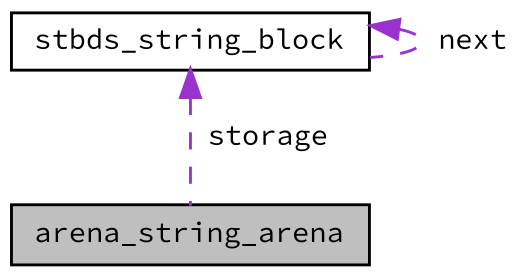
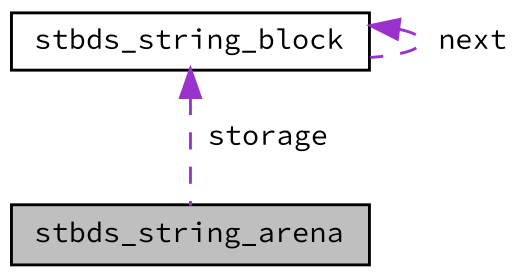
node "arena_string_arena": label "arena_string_arena" -> "stbds_string_arena"
